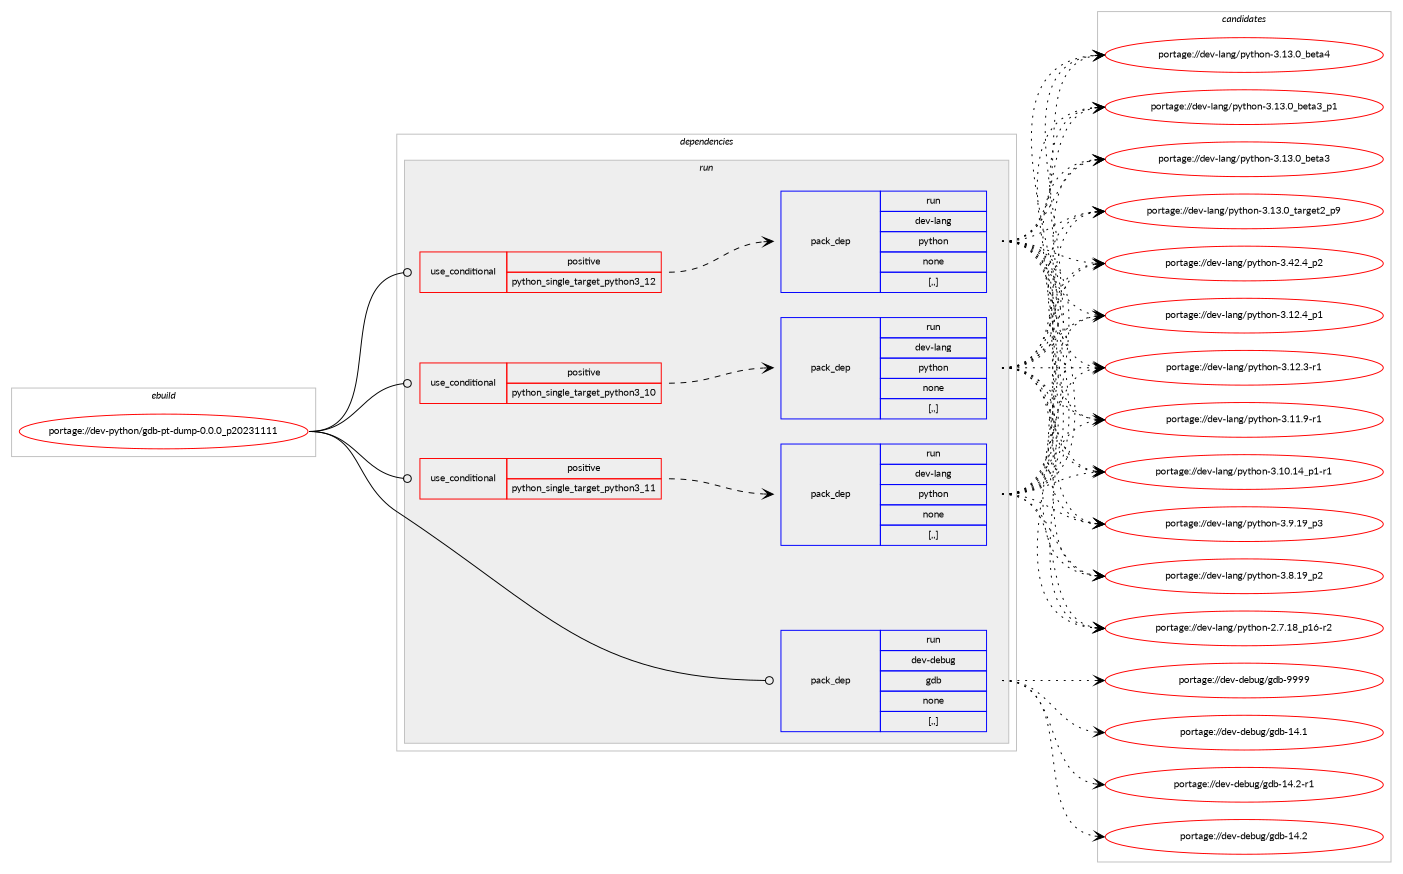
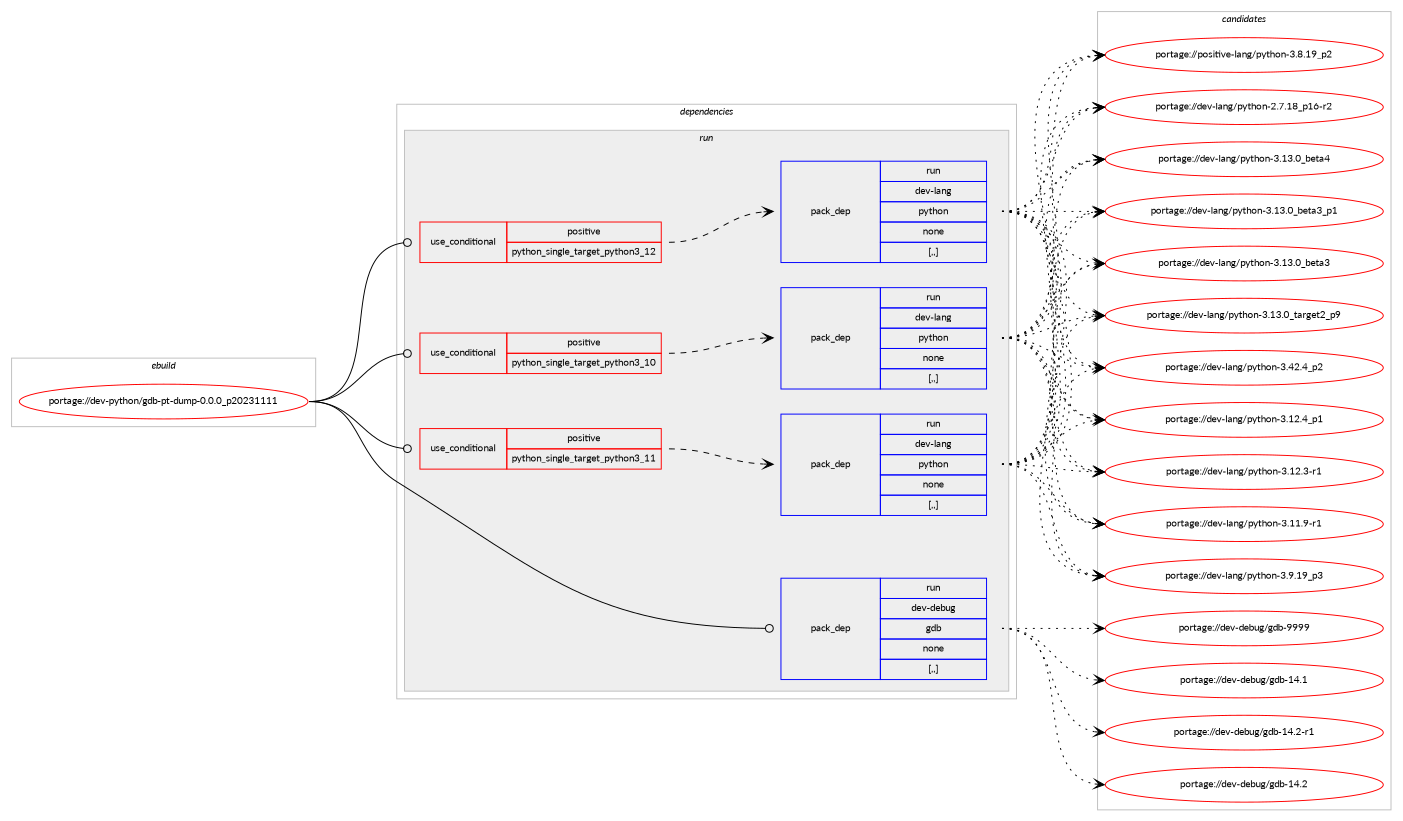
node "portage://dev-lang/python-3.10.14_p1-r1": removed
node "portage://dev-lang/python-3.8.19_p2": label "portage://dev-lang/python-3.8.19_p2" -> "portage://positive-lang/python-3.8.19_p2"
